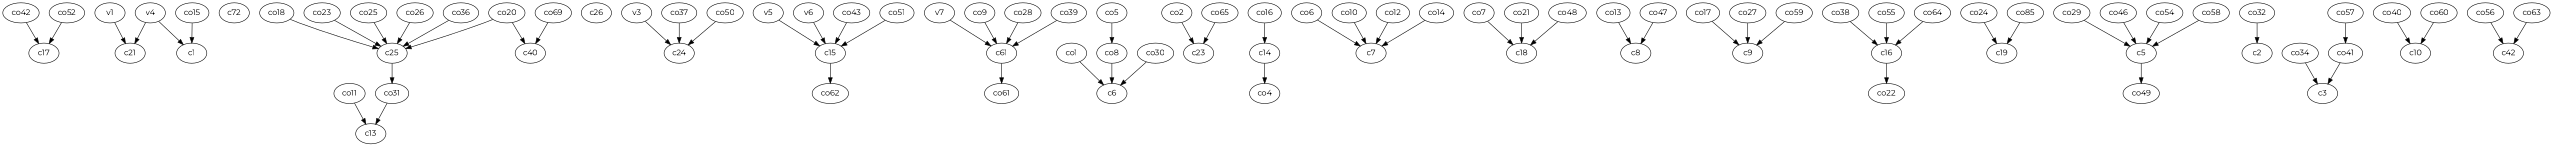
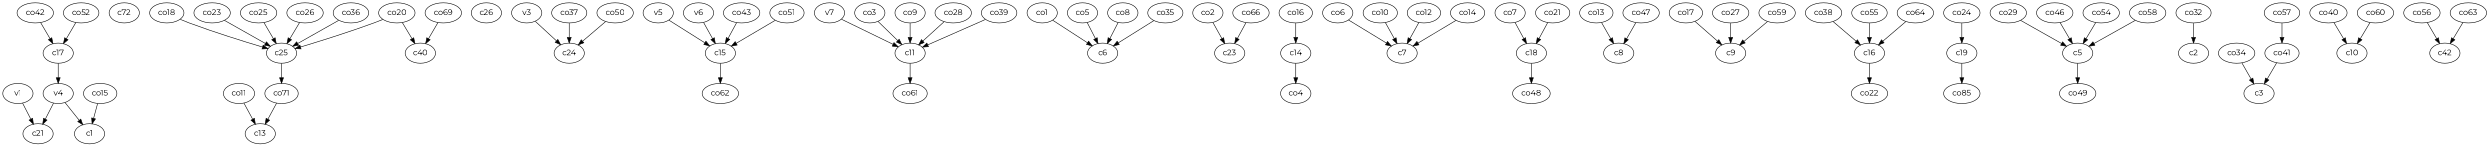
node "co3": added
node "co65": label "co65" -> "co66"
edge "co5" -> "co8": now "co5" -> "c6"
edge "co85" -> "c19": reversed
edge "co48" -> "c18": reversed
node "c61": label "c61" -> "c11"
node "co30": label "co30" -> "co35"
edge "c17" -> "v4": added
node "co31": label "co31" -> "co71"
